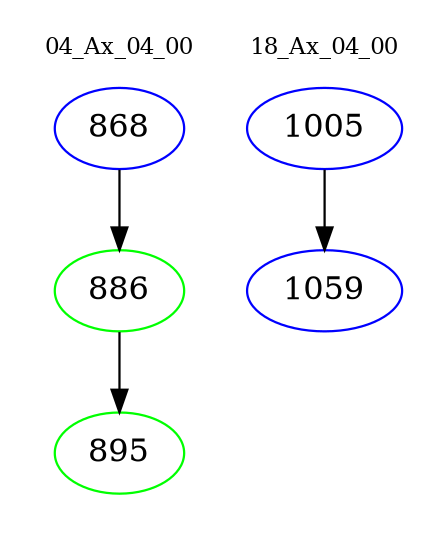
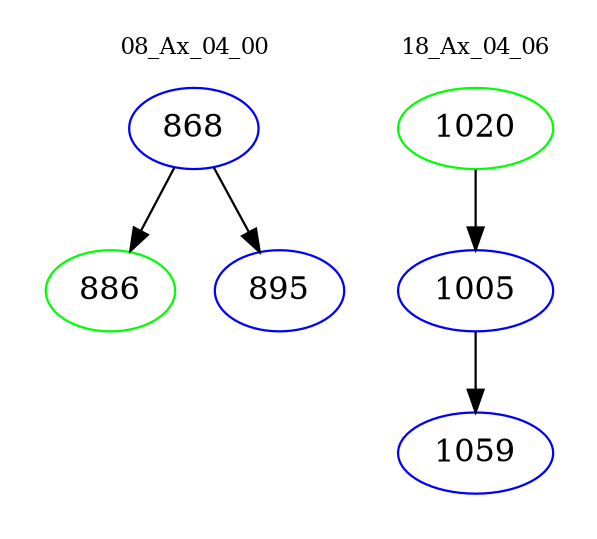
cluster "04_Ax_04_00": label "04_Ax_04_00" -> "08_Ax_04_00"
cluster "18_Ax_04_00": label "18_Ax_04_00" -> "18_Ax_04_06"
node "1020": added
edge "886" -> "895": now "868" -> "895"
node "895": color green -> blue
